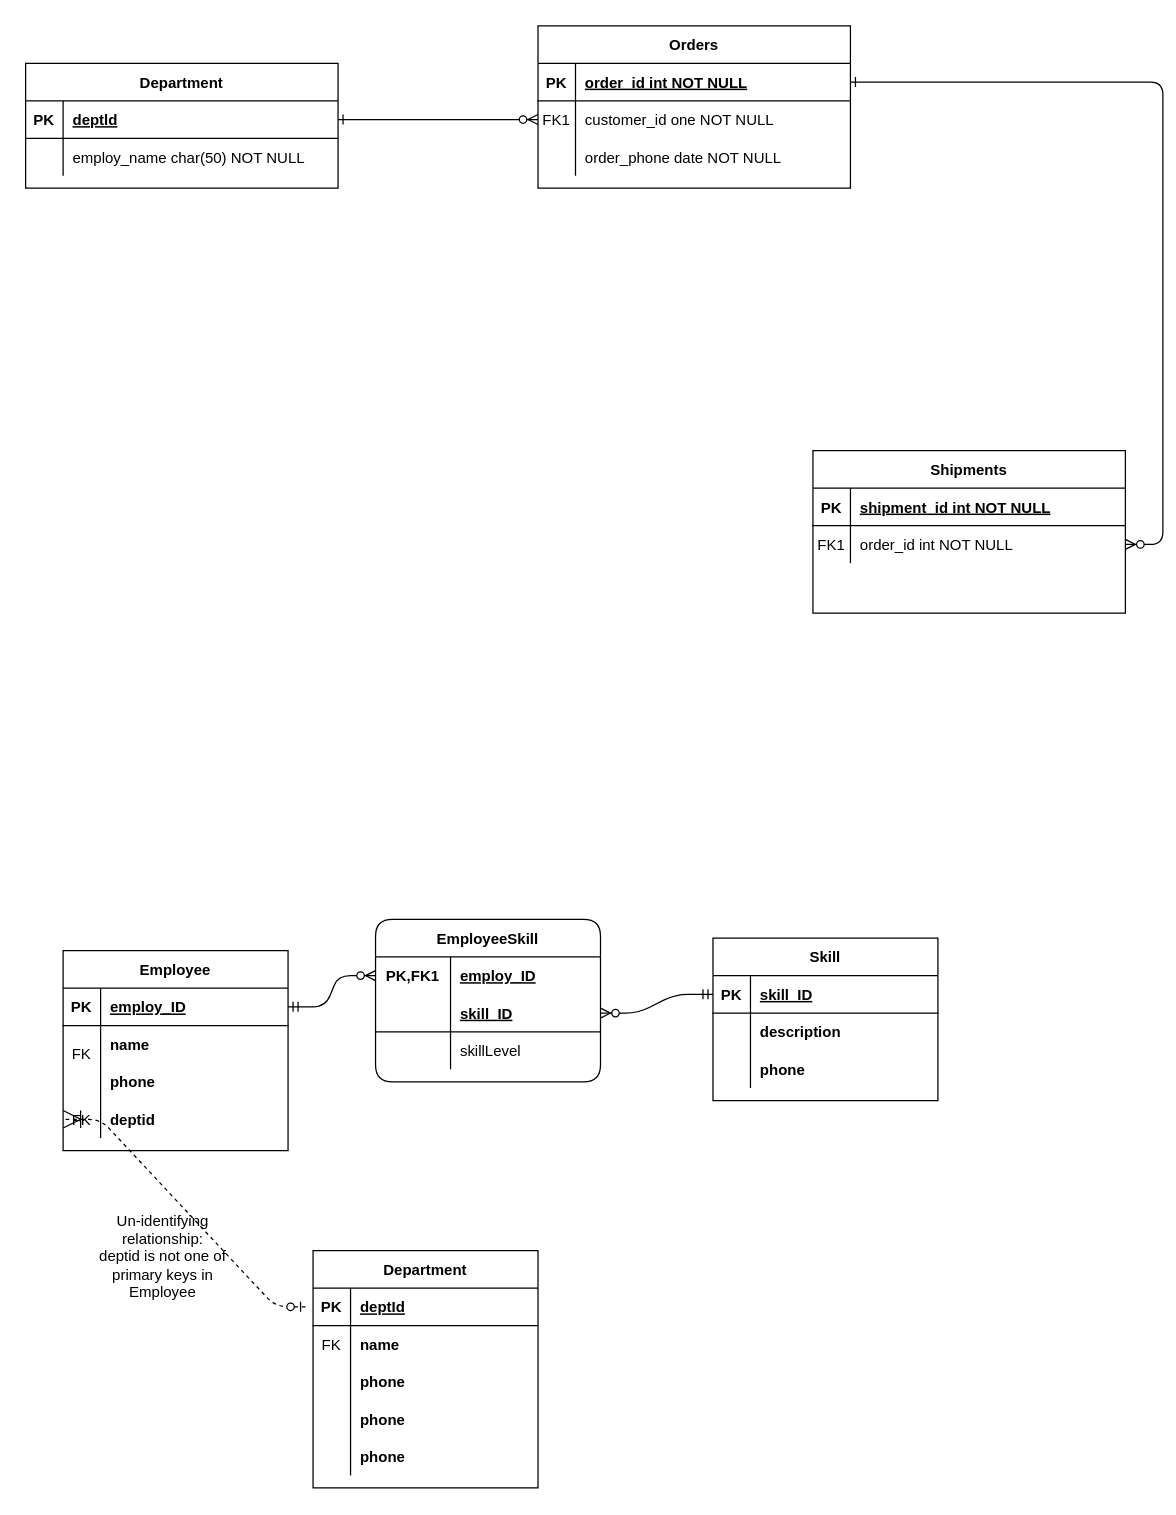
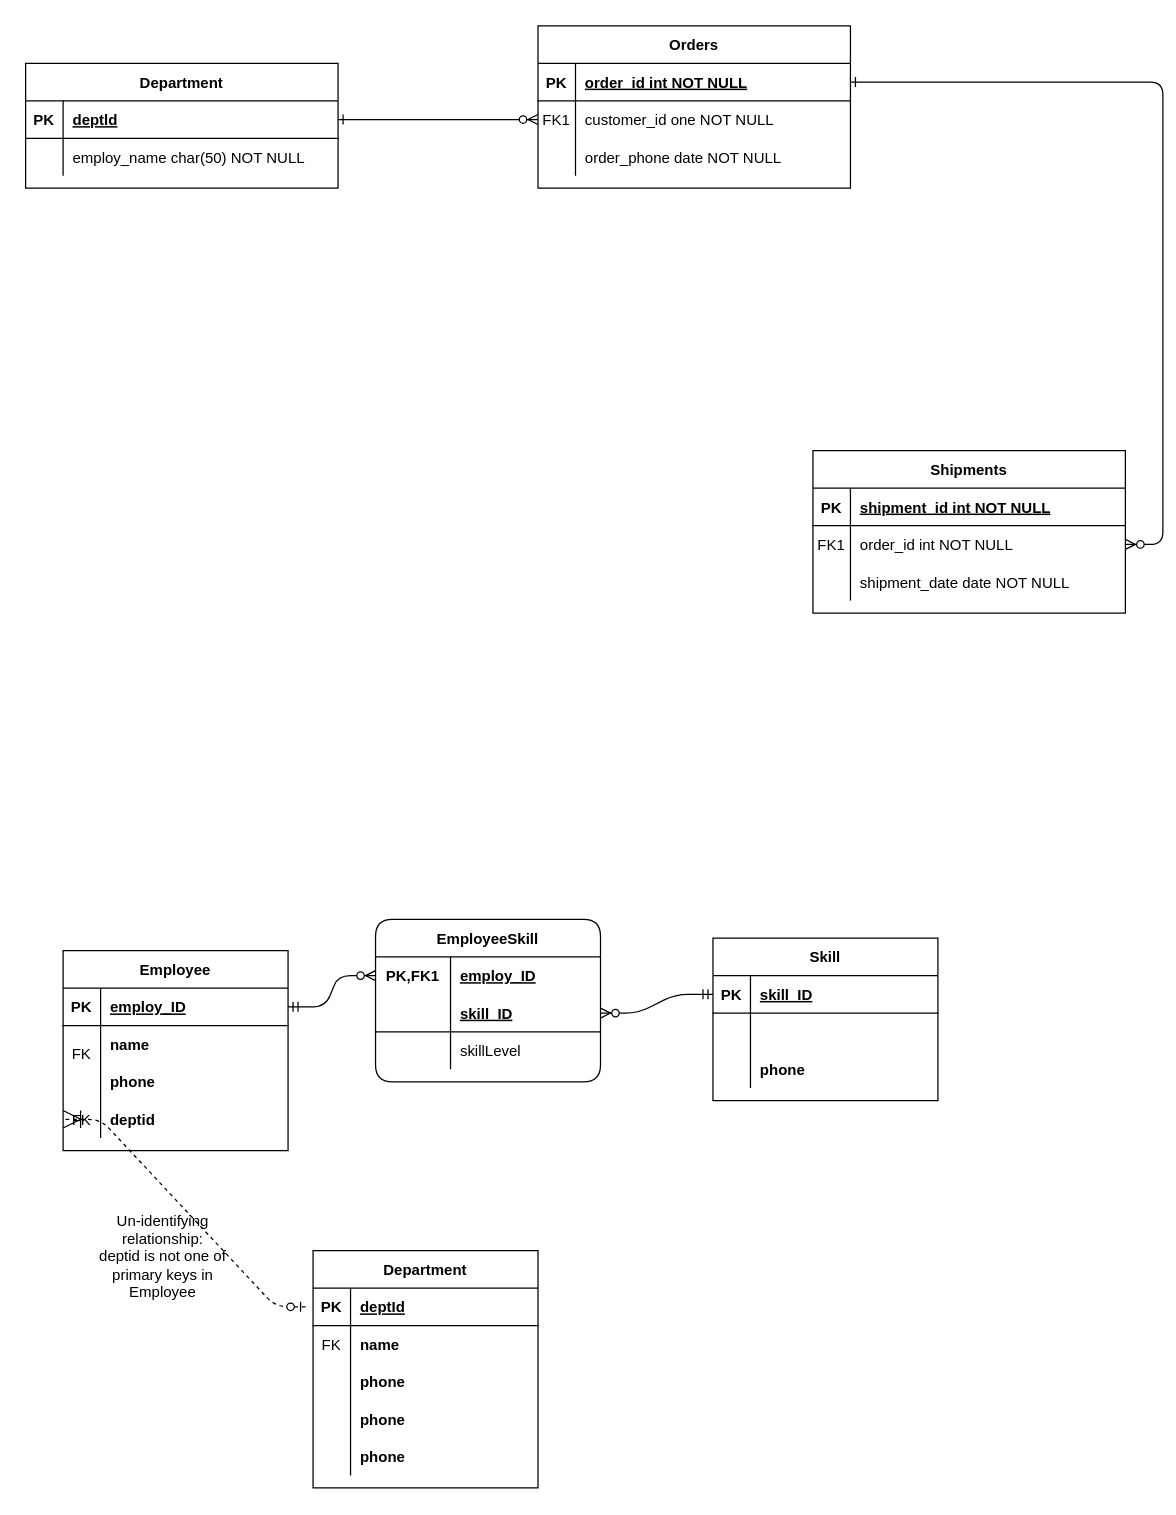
node "shipment_date date NOT NULL": added
node "description": removed
